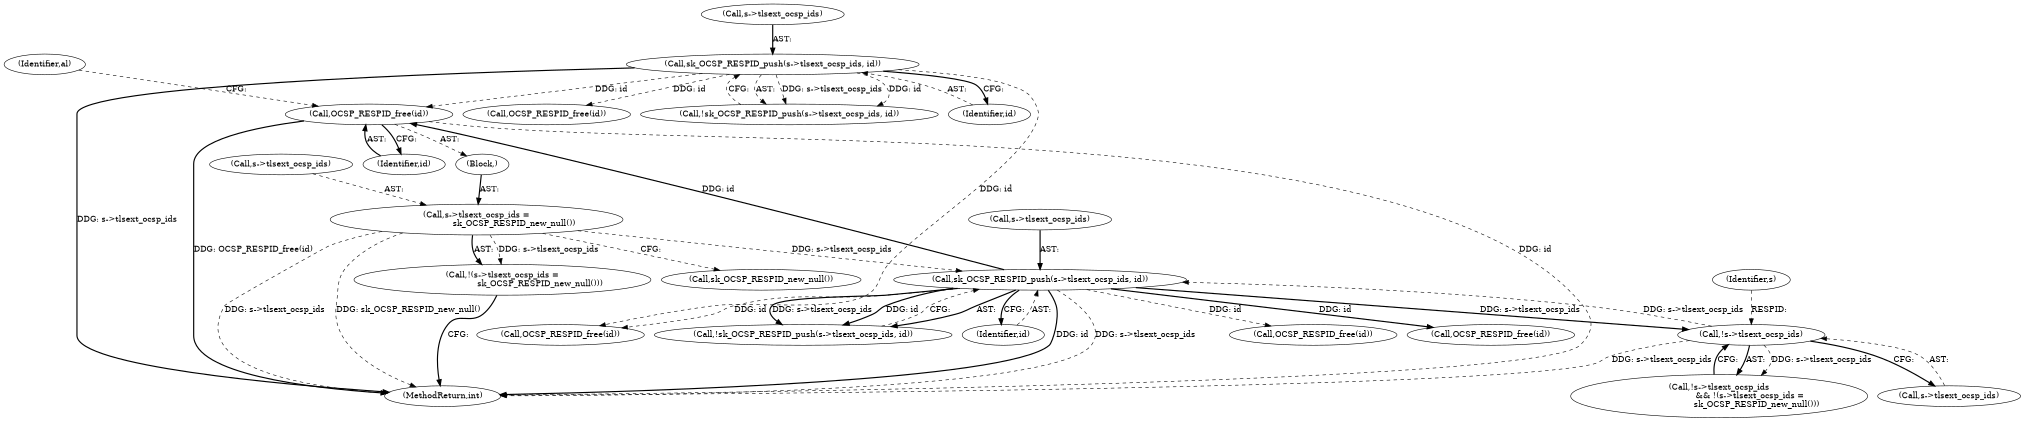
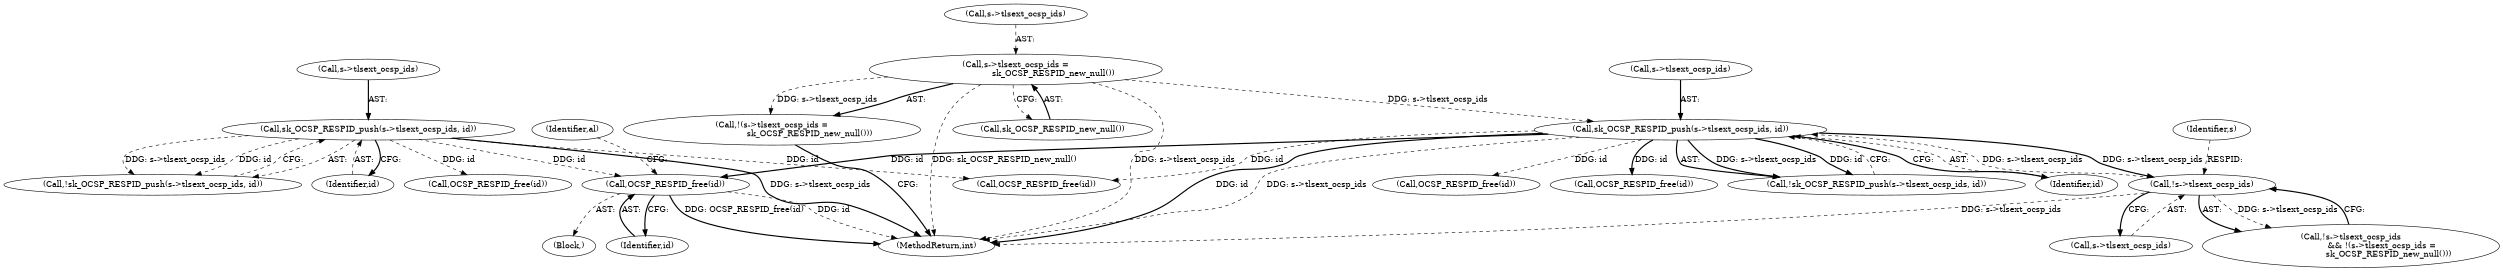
edge "(Block,)" -> "(Call,s->tlsext_ocsp_ids = sk_OCSP_RESPID_new_null())": now "(Call,sk_OCSP_RESPID_new_null())" -> "(Call,s->tlsext_ocsp_ids = sk_OCSP_RESPID_new_null())"
